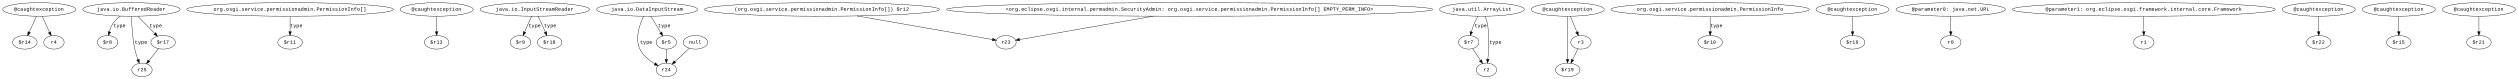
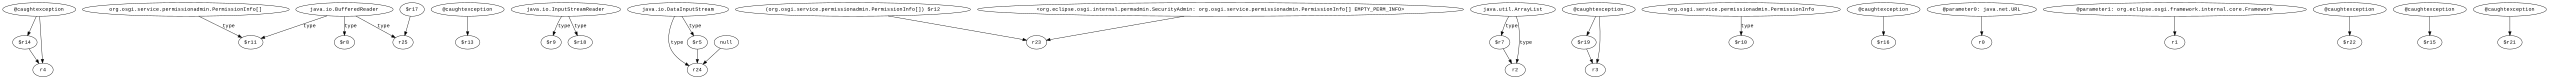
edge "java.io.BufferedReader" -> "$r17": now "java.io.BufferedReader" -> "$r11"
edge "r3" -> "$r19": reversed
edge "$r14" -> "r4": added
